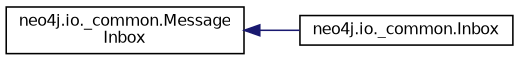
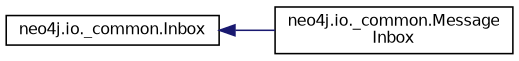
edge "neo4j.io._common.Inbox" -> "neo4j.io._common.Message Inbox": reversed
